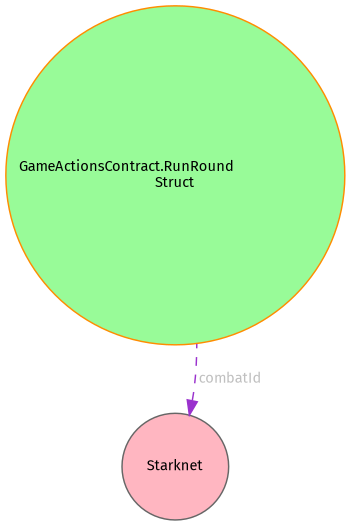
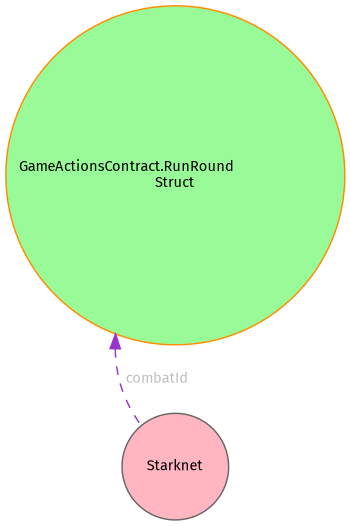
edge "GameActionsContract.RunRound Struct" -> "Starknet": reversed
